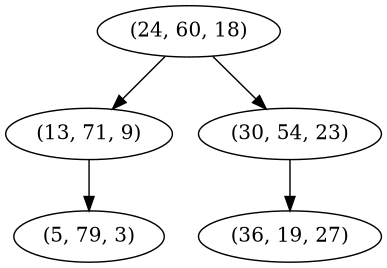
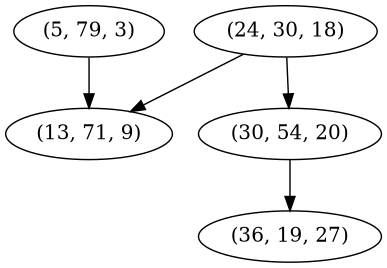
node "(24, 60, 18)": label "(24, 60, 18)" -> "(24, 30, 18)"
node "(30, 54, 23)": label "(30, 54, 23)" -> "(30, 54, 20)"
edge "(13, 71, 9)" -> "(5, 79, 3)": reversed
